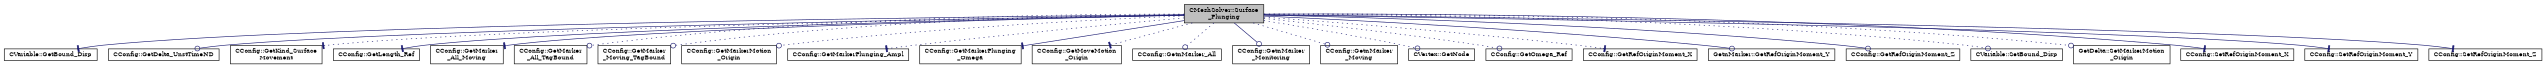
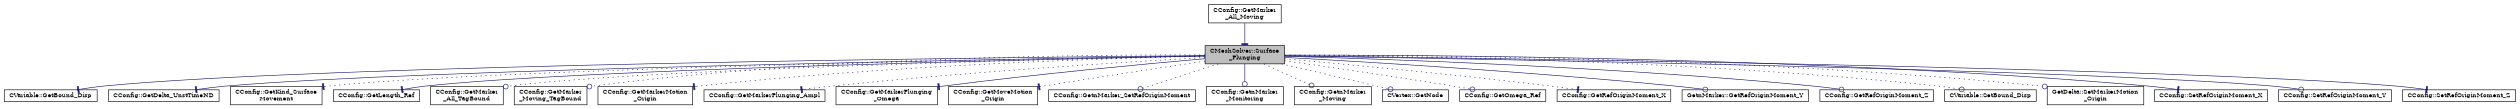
edge "CMeshSolver::Surface _Plunging" -> "CConfig::GetDelta_UnstTimeND": arrowhead odot -> tee
edge "CMeshSolver::Surface _Plunging" -> "CConfig::GetMarker _All_Moving": reversed
edge "CMeshSolver::Surface _Plunging" -> "CConfig::SetRefOriginMoment_Y": arrowhead tee -> odot
edge "CMeshSolver::Surface _Plunging" -> "CConfig::GetMarkerMotion _Origin": arrowhead odot -> tee
node "CConfig::GetnMarker_All": label "CConfig::GetnMarker_All" -> "CConfig::GetnMarker_SetRefOriginMoment"
